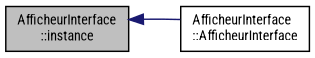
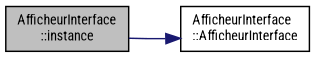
edge "AfficheurInterface ::AfficheurInterface" -> "AfficheurInterface ::instance": reversed
